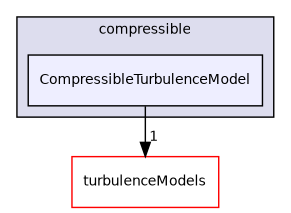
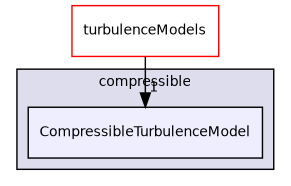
edge "CompressibleTurbulenceModel" -> "turbulenceModels": reversed
